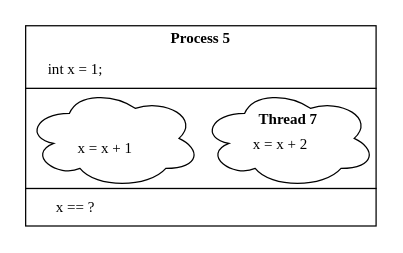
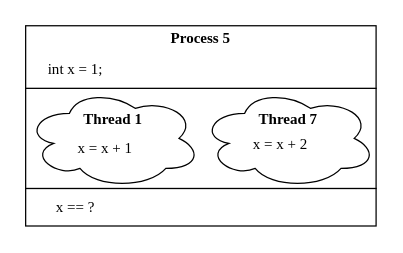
node "Thread 1": added
